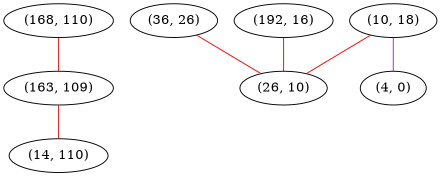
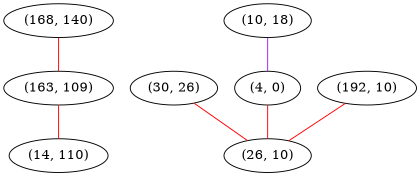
node "(168, 110)": label "(168, 110)" -> "(168, 140)"
node "(36, 26)": label "(36, 26)" -> "(30, 26)"
node "(192, 16)": label "(192, 16)" -> "(192, 10)"
edge "(10, 18)" -- "(26, 10)": now "(4, 0)" -- "(26, 10)"
